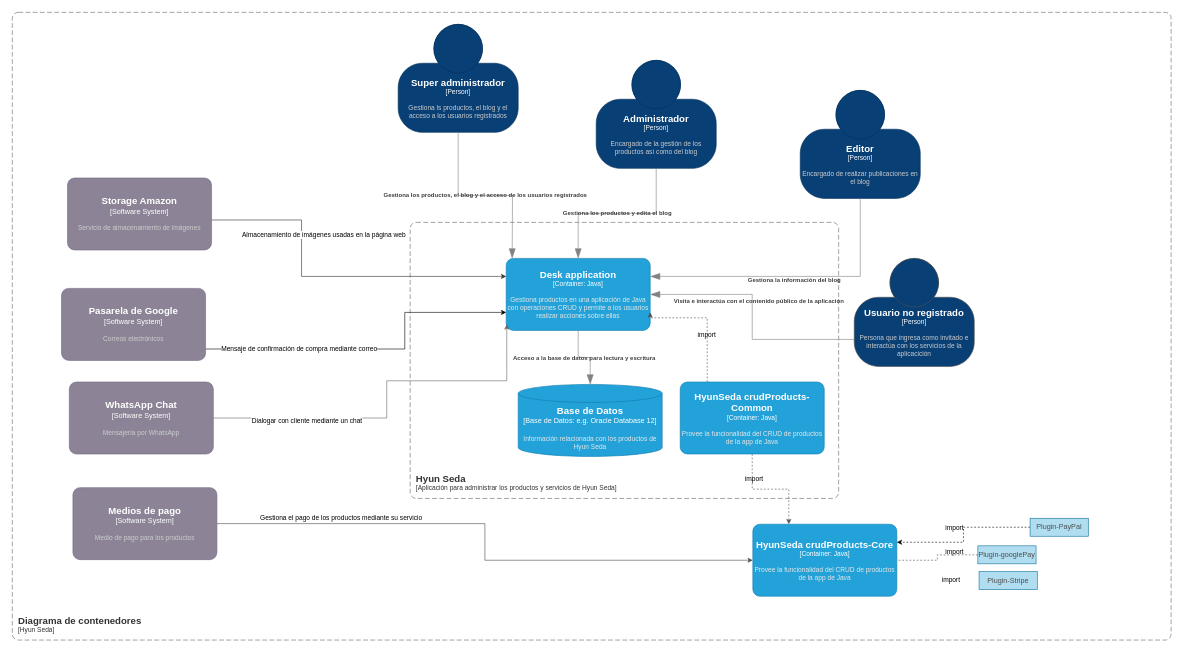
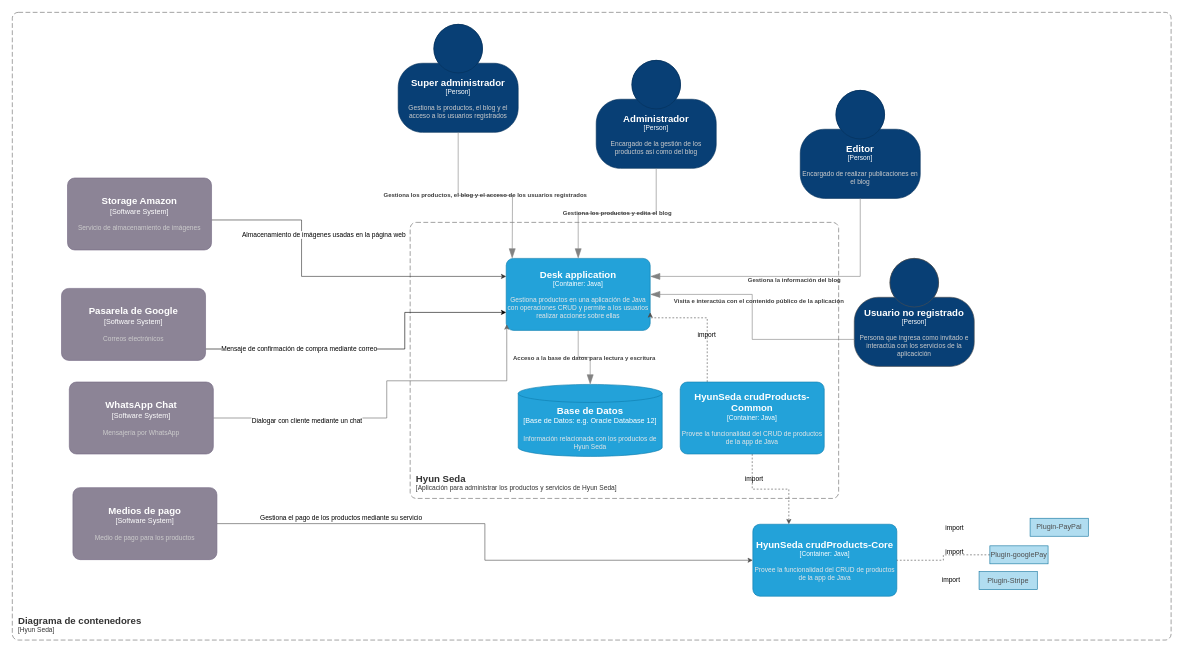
edge "Plugin-PayPal" -> "HyunSeda crudProducts-Core [Container: Java] Provee la funcionalidad del CRUD de productos de la app de Java": removed
node "Plugin-googlePay": moved (1007, 555) -> (1019, 555)
